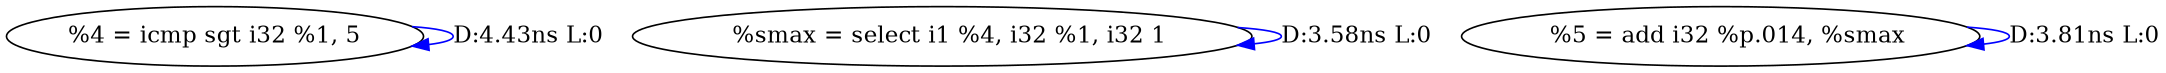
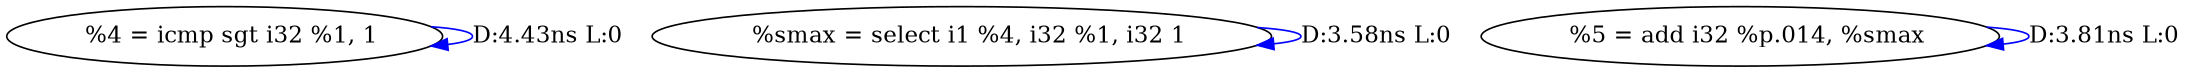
node "%4 = icmp sgt i32 %1, 5": label "%4 = icmp sgt i32 %1, 5" -> "%4 = icmp sgt i32 %1, 1"
